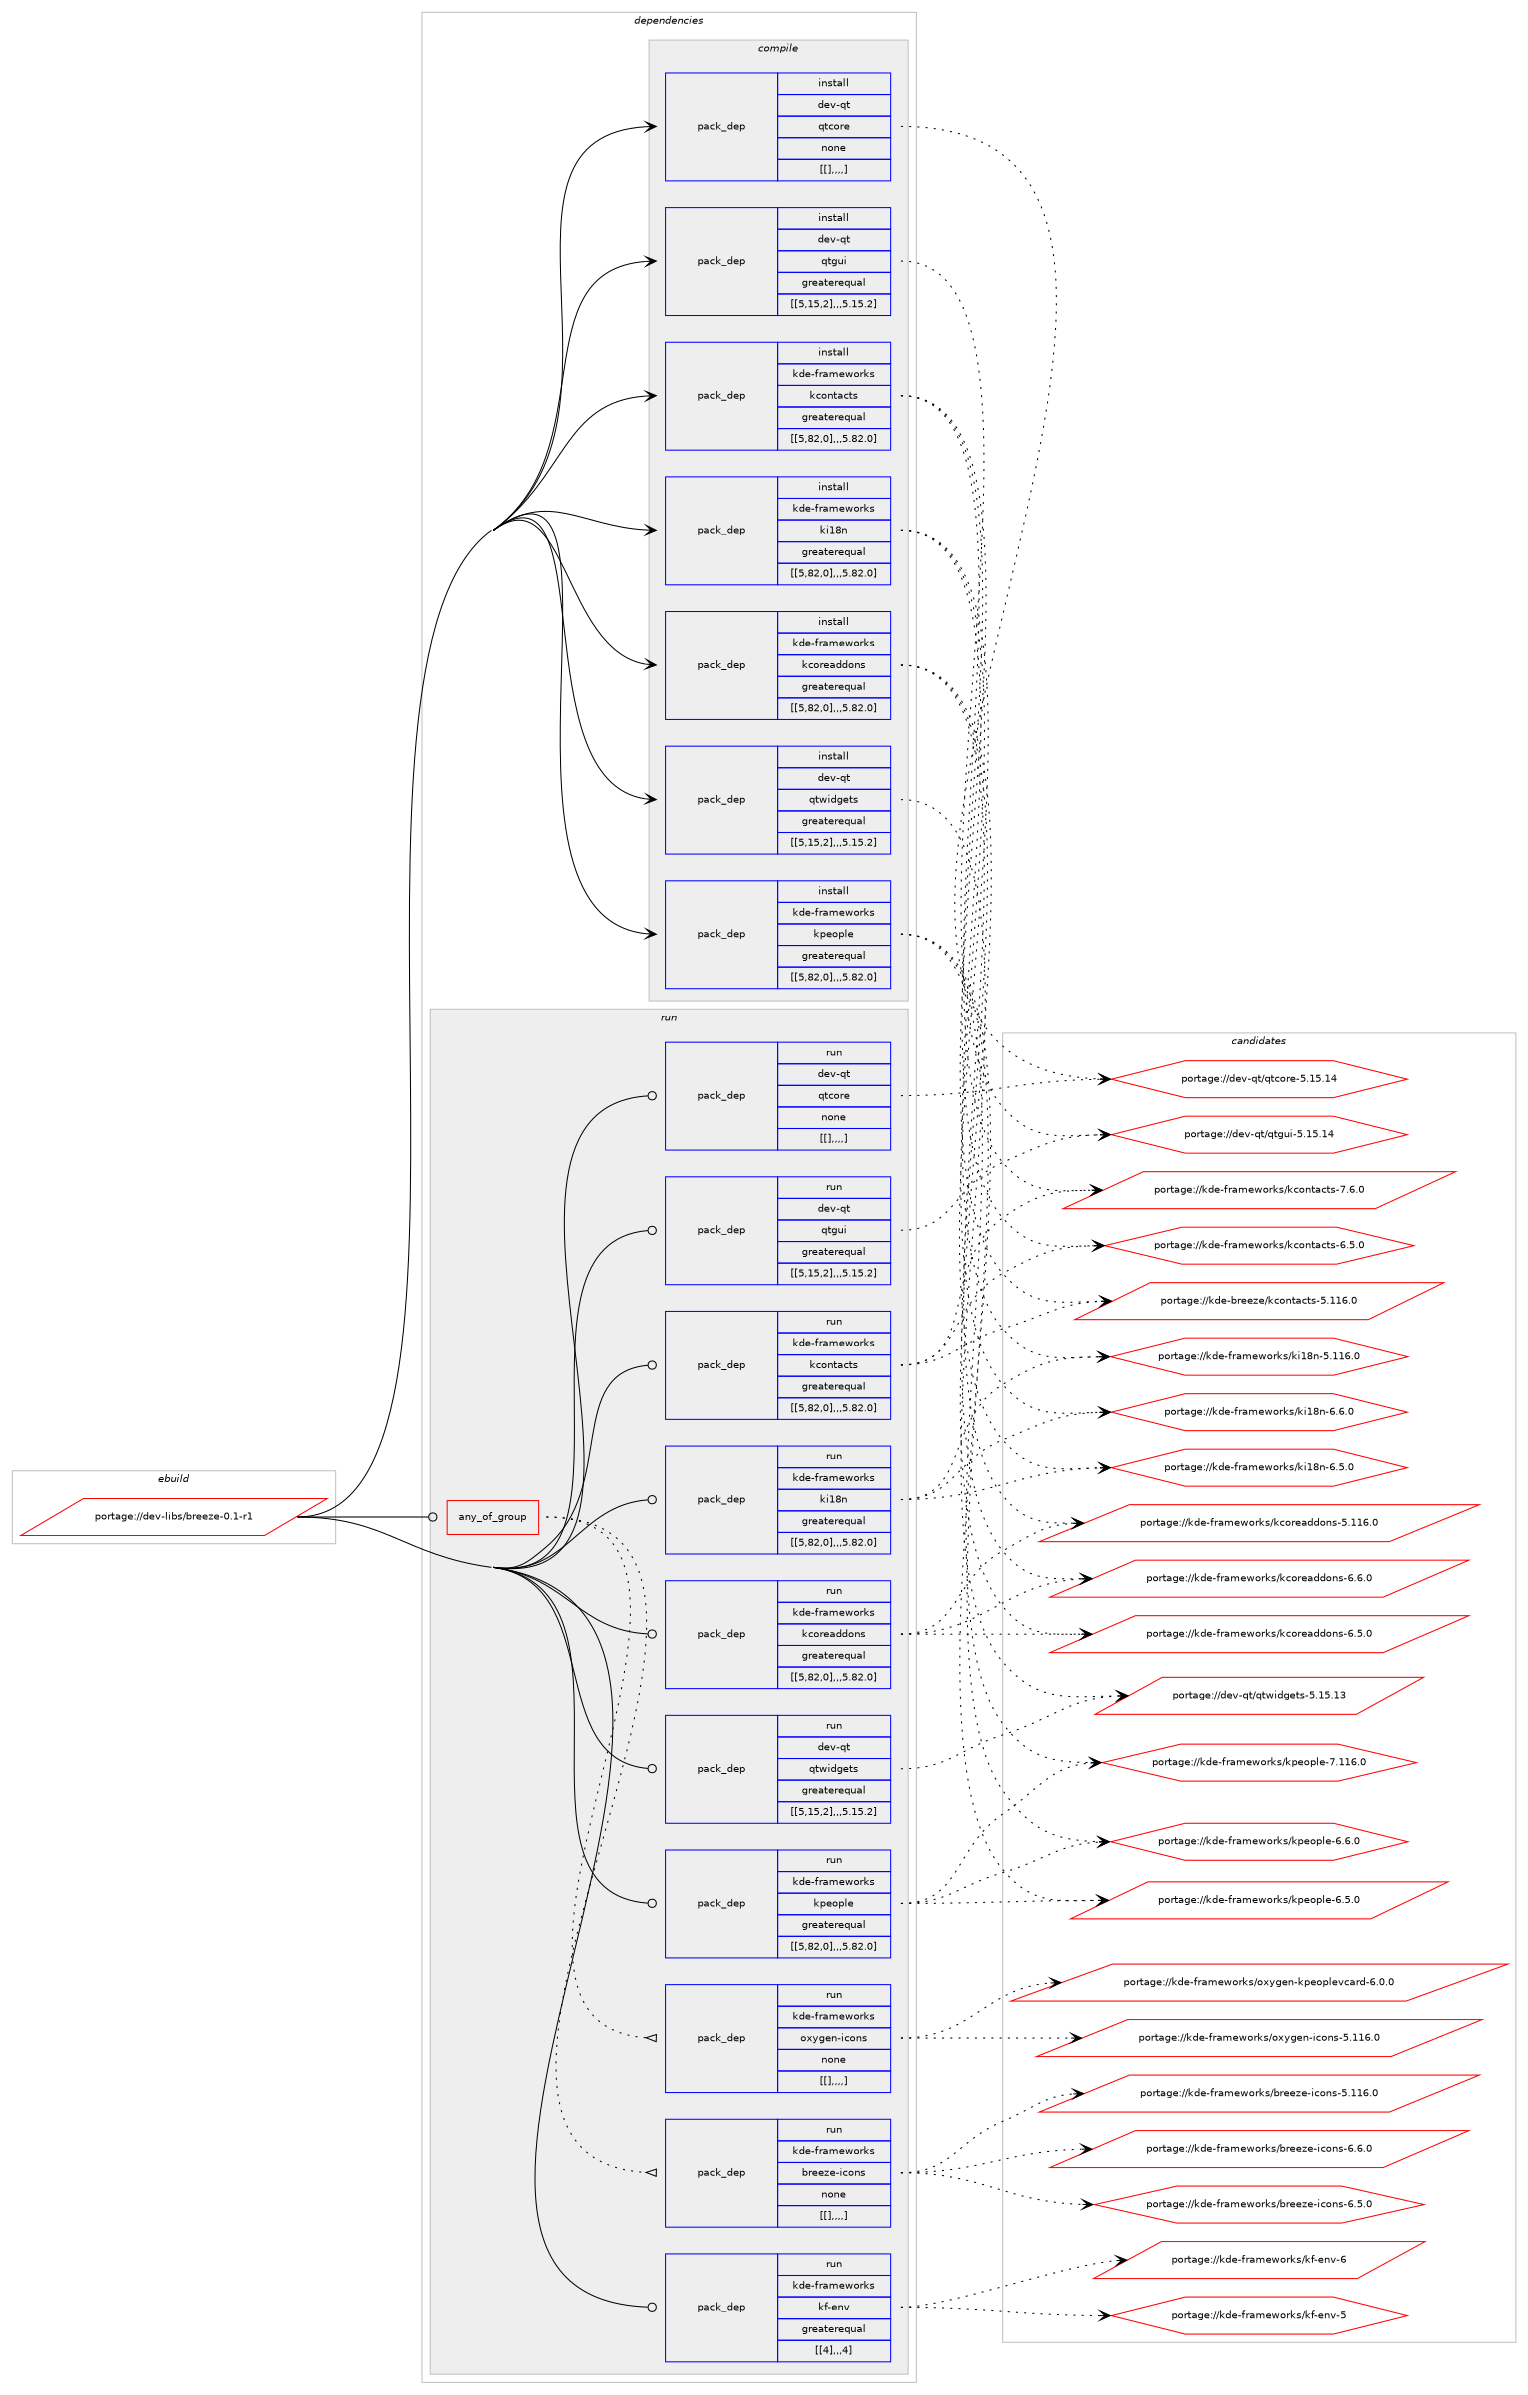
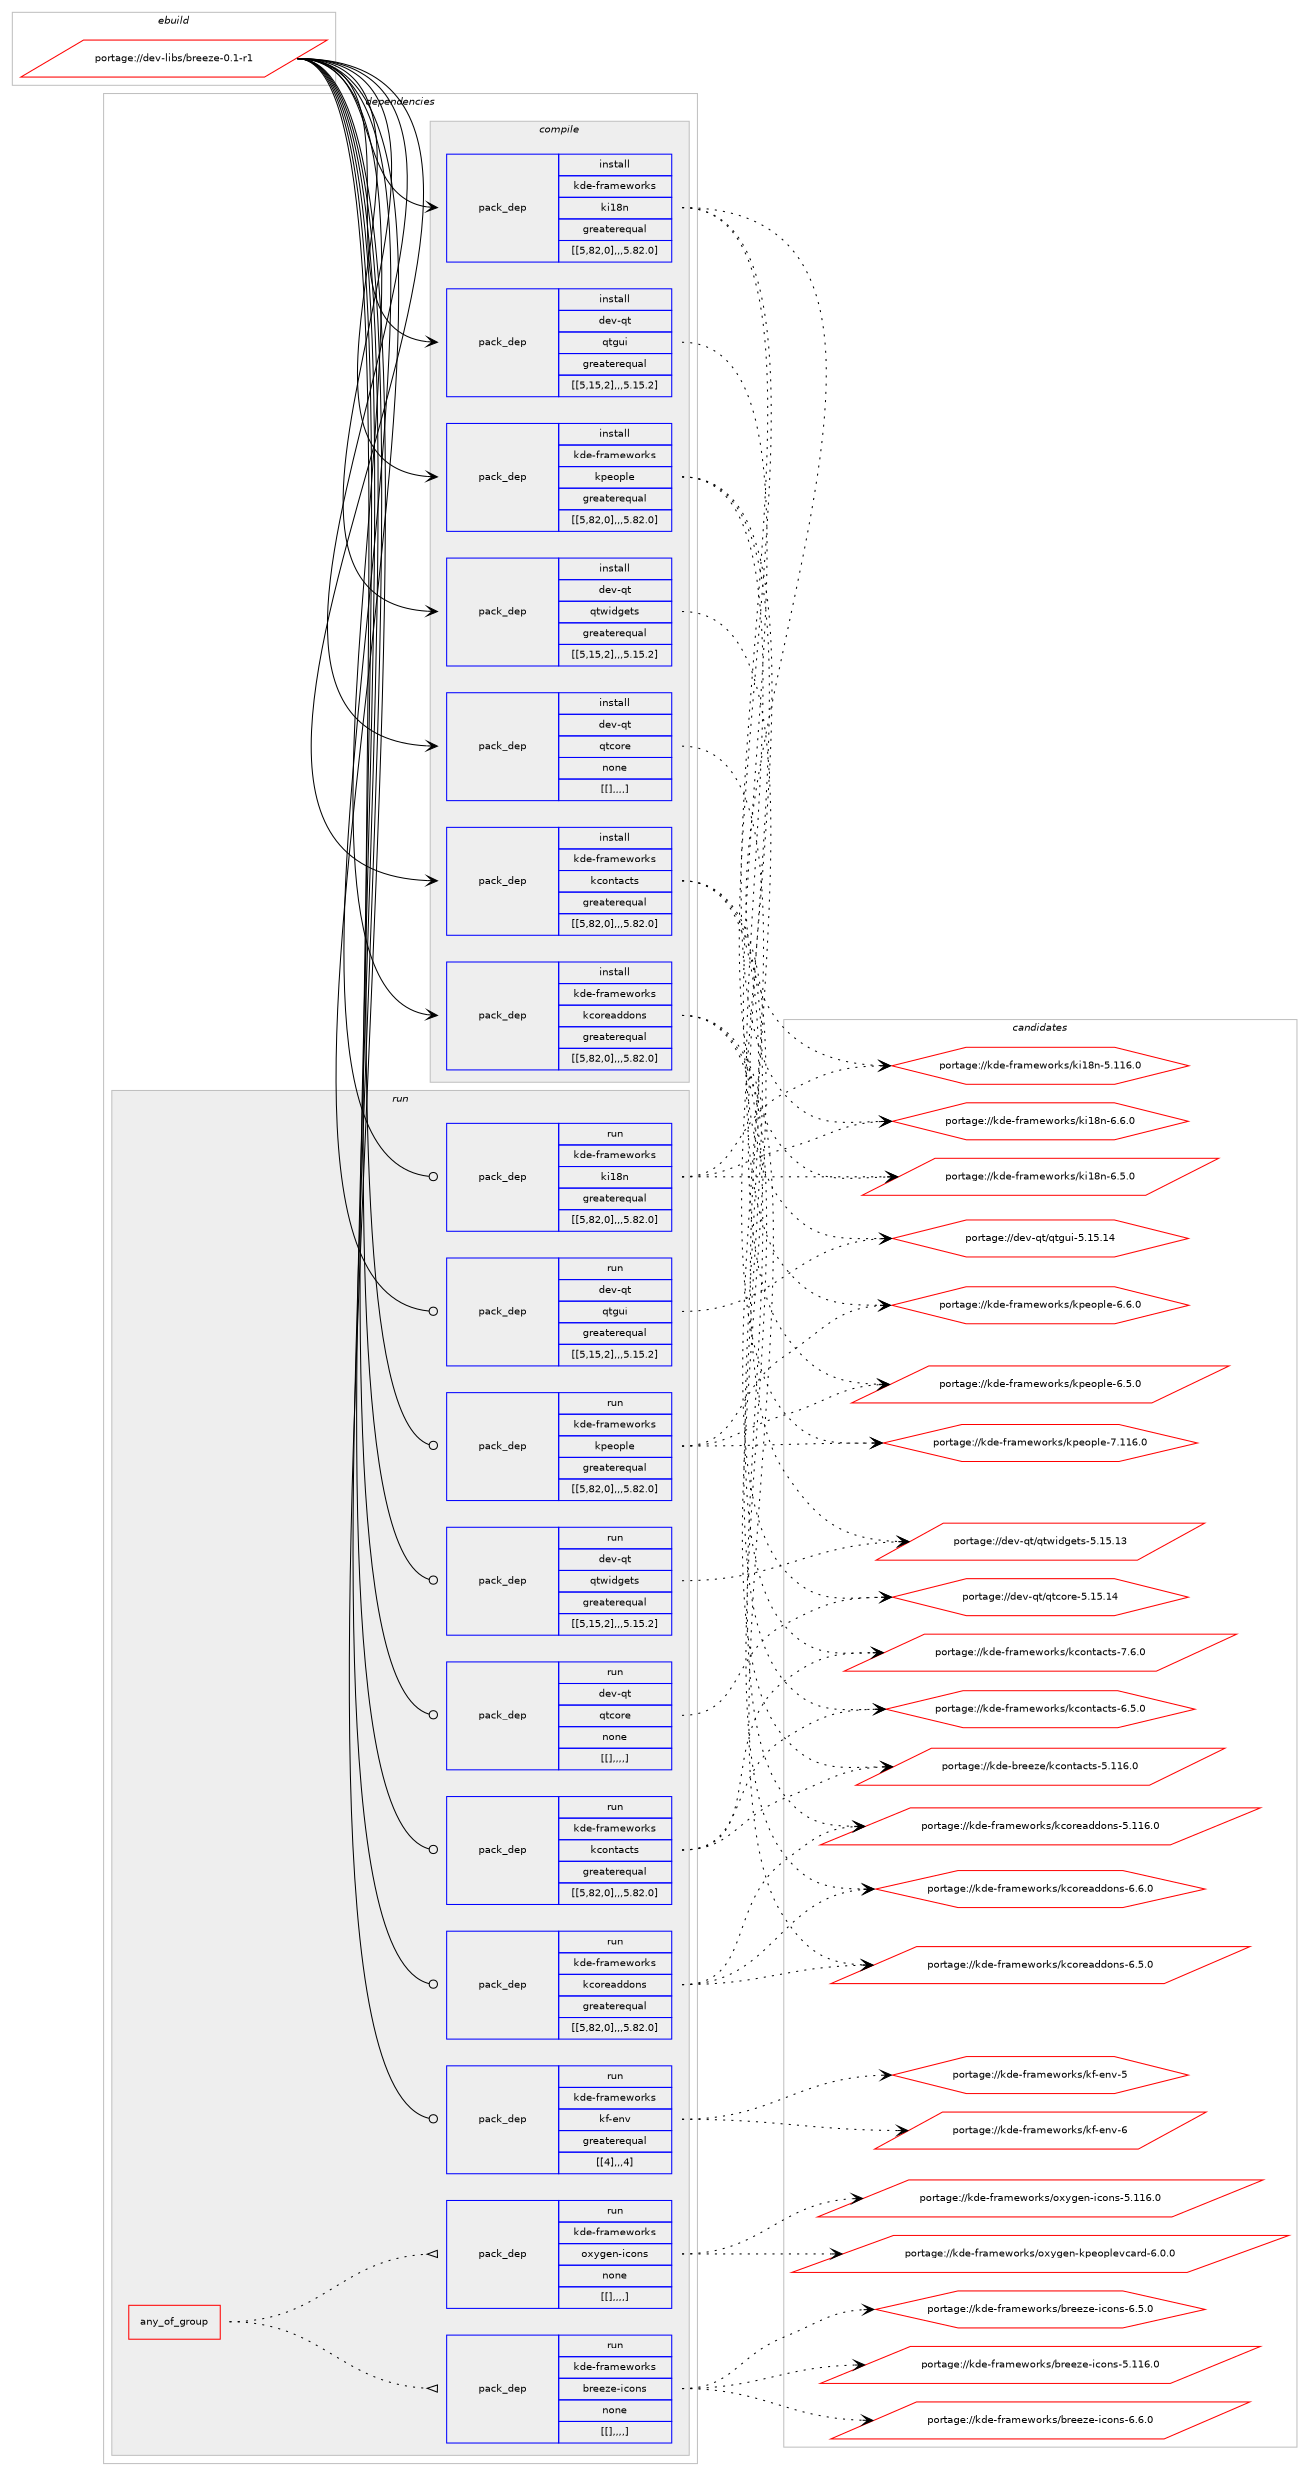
node "portage://kde-frameworks/ki18n-6.5.0": shape hexagon -> parallelogram
edge "portage://dev-libs/breeze-0.1-r1" -> "any_of_group": removed
node "portage://kde-frameworks/kcoreaddons-6.6.0": shape parallelogram -> hexagon
